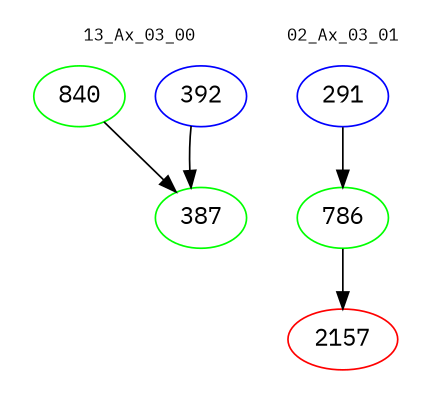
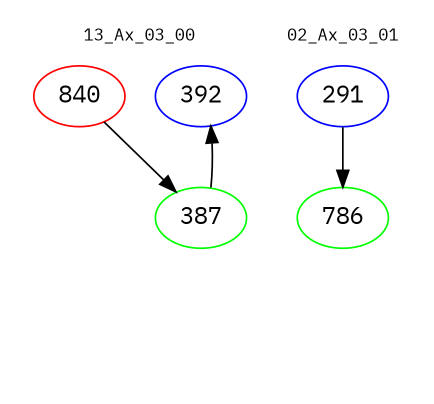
node "840": color green -> red
edge "392" -> "387": reversed
node "2157": removed
